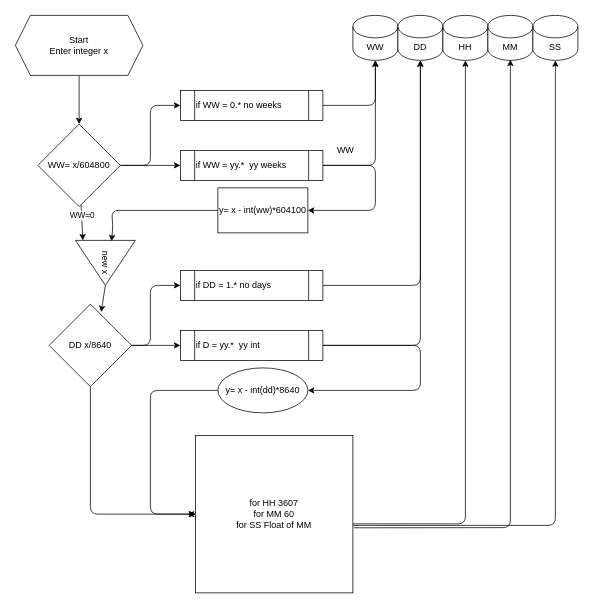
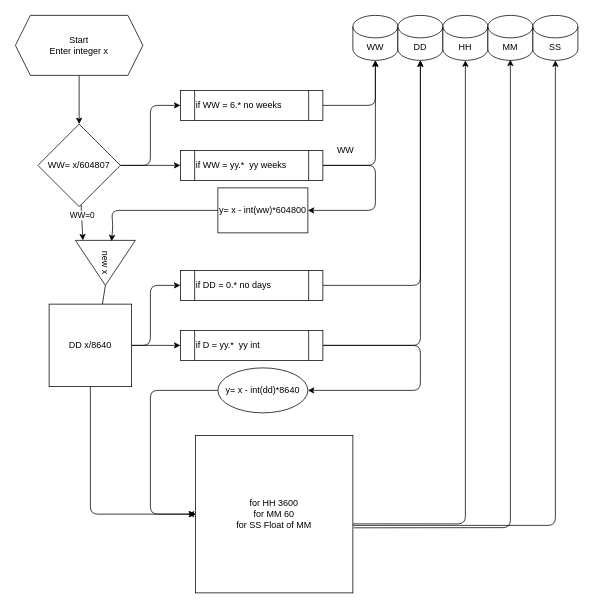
node "if WW = 0.* no weeks": label "if WW = 0.* no weeks" -> "if WW = 6.* no weeks"
node "WW= x/604800": label "WW= x/604800" -> "WW= x/604807"
node "y= x - int(ww)*604100": label "y= x - int(ww)*604100" -> "y= x - int(ww)*604800"
node "if DD = 1.* no days": label "if DD = 1.* no days" -> "if DD = 0.* no days"
node "DD x/8640": shape diamond -> rectangle
node "for HH 3607 for MM 60 for SS Float of MM": label "for HH 3607 for MM 60 for SS Float of MM" -> "for HH 3600 for MM 60 for SS Float of MM"
